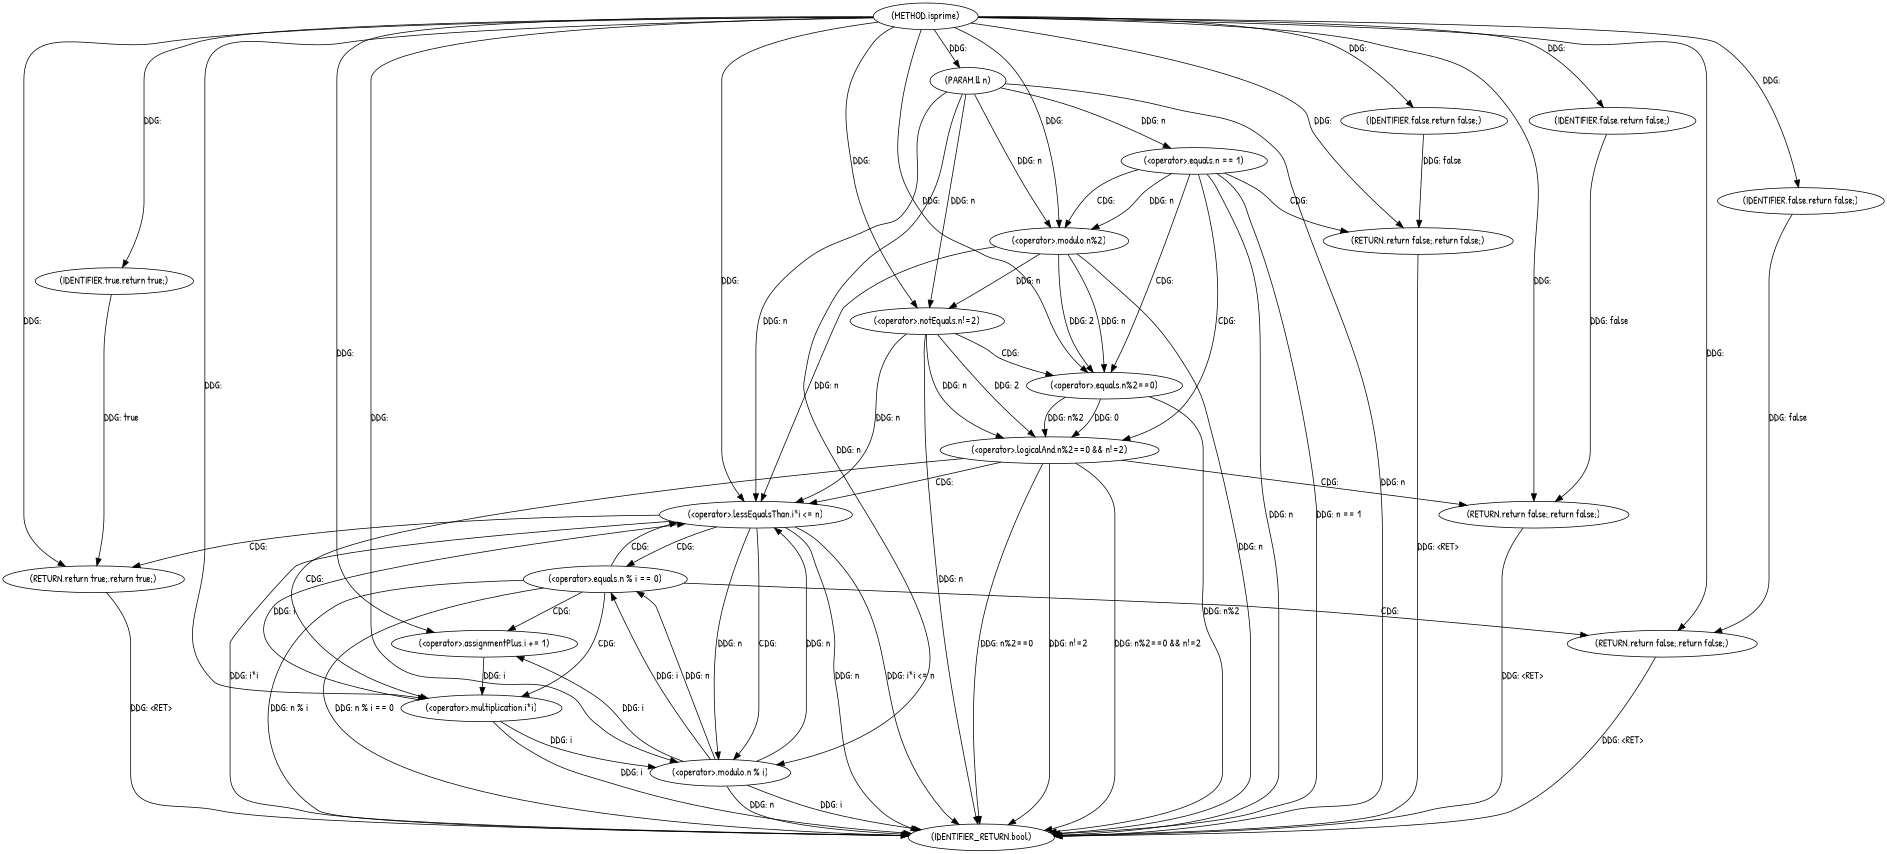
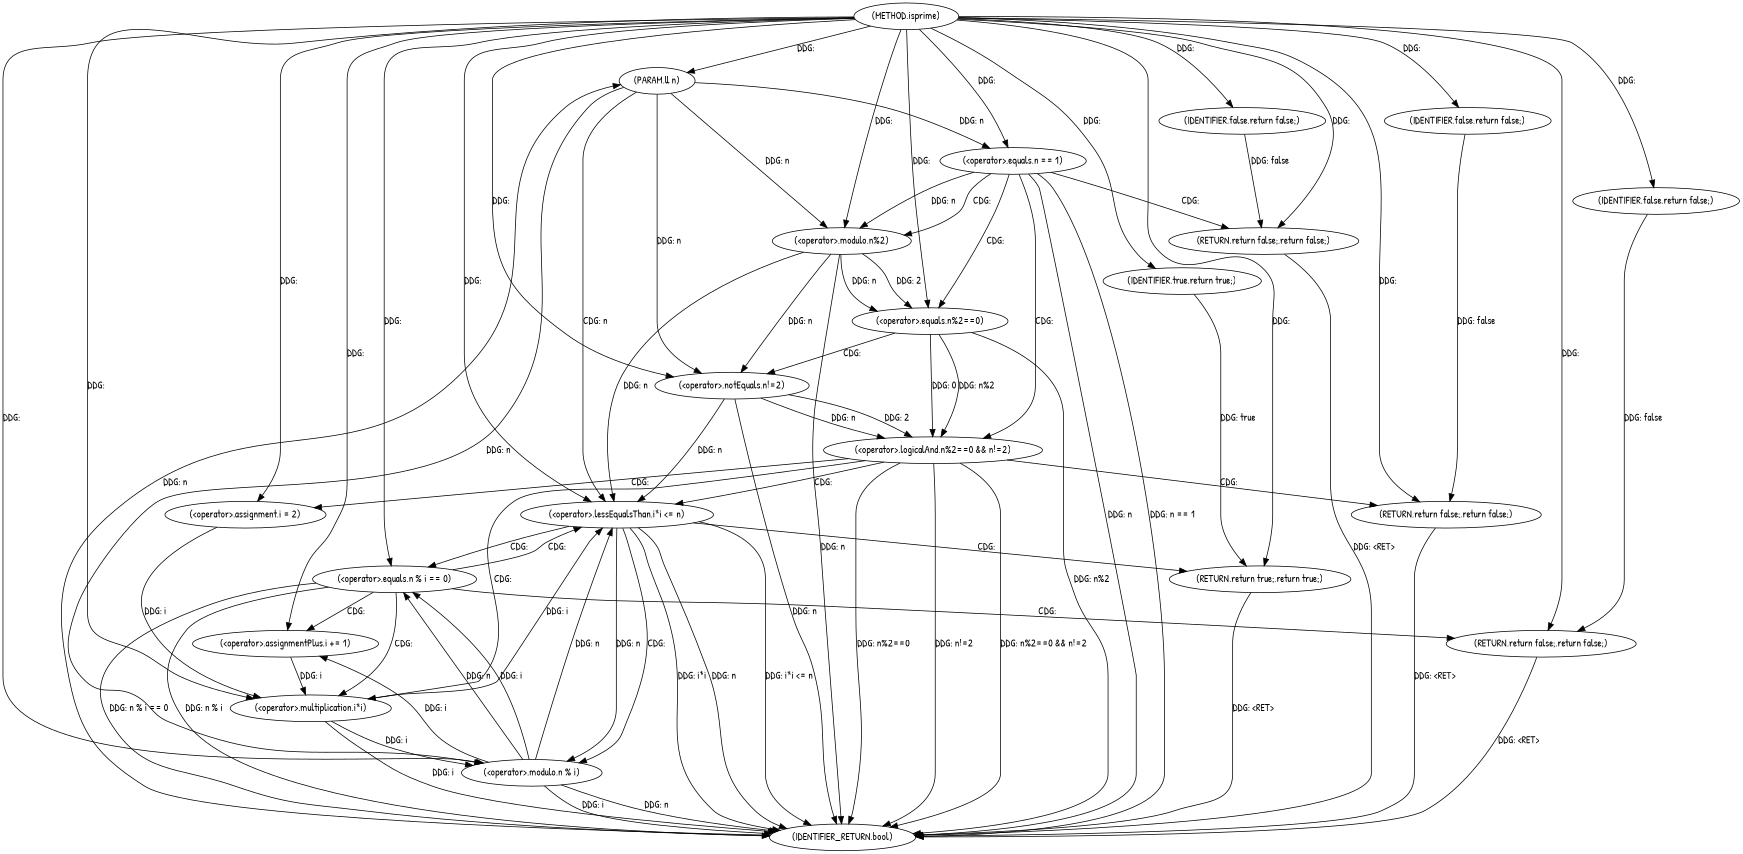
edge "(METHOD,isprime)" -> "(<operator>.equals,n % i == 0)": added, label "DDG:"
edge "(METHOD,isprime)" -> "(<operator>.equals,n == 1)": added, label "DDG:"
edge "(PARAM,ll n)" -> "(<operator>.lessEqualsThan,i*i <= n)": label "DDG: n" -> "CDG: n"
edge "(<operator>.notEquals,n!=2)" -> "(<operator>.equals,n%2==0)": reversed
edge "(PARAM,ll n)" -> "(IDENTIFIER_RETURN,bool)": reversed
node "(<operator>.assignment,i = 2)": added
